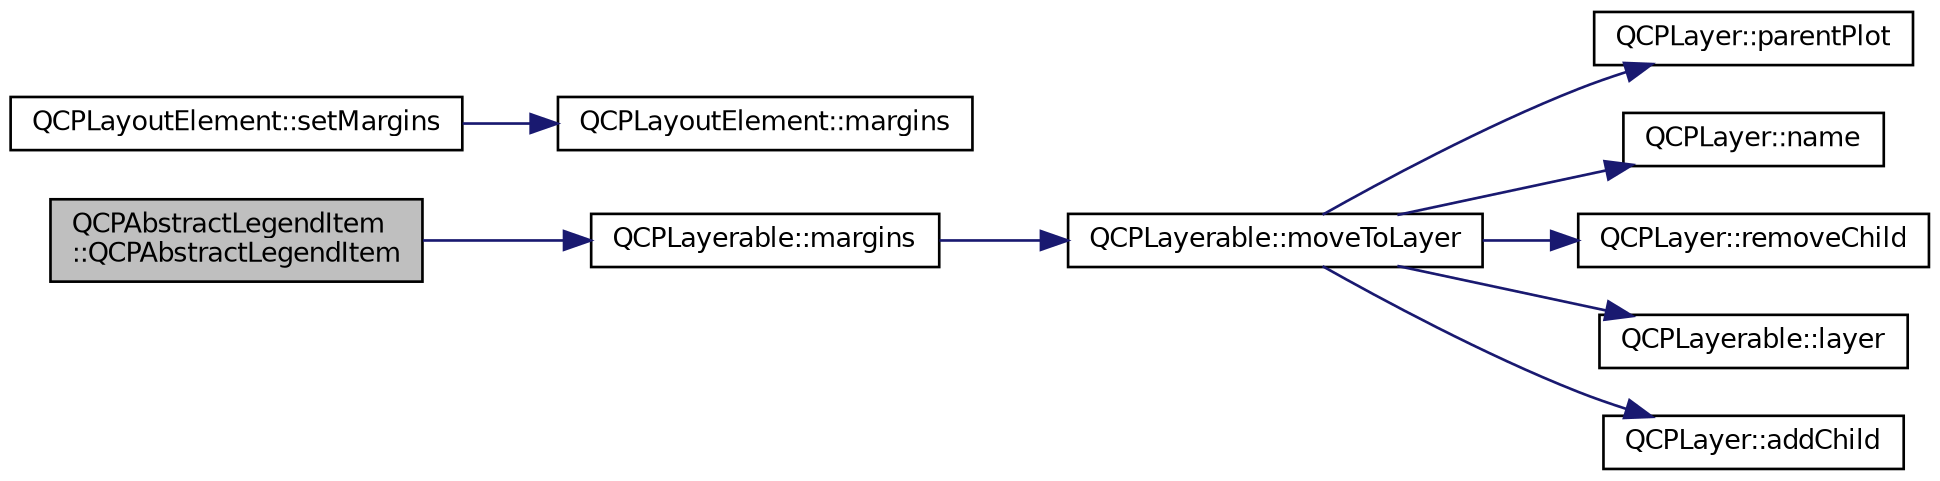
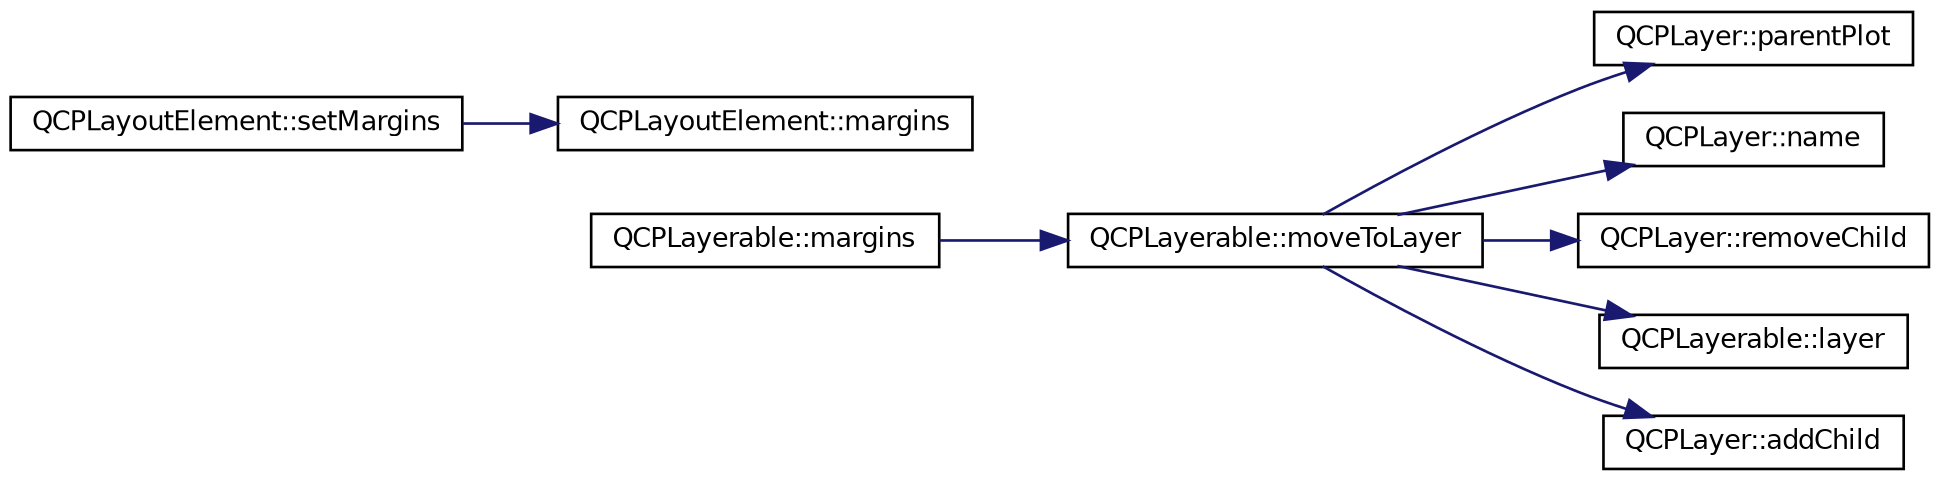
node "QCPAbstractLegendItem ::QCPAbstractLegendItem": removed
